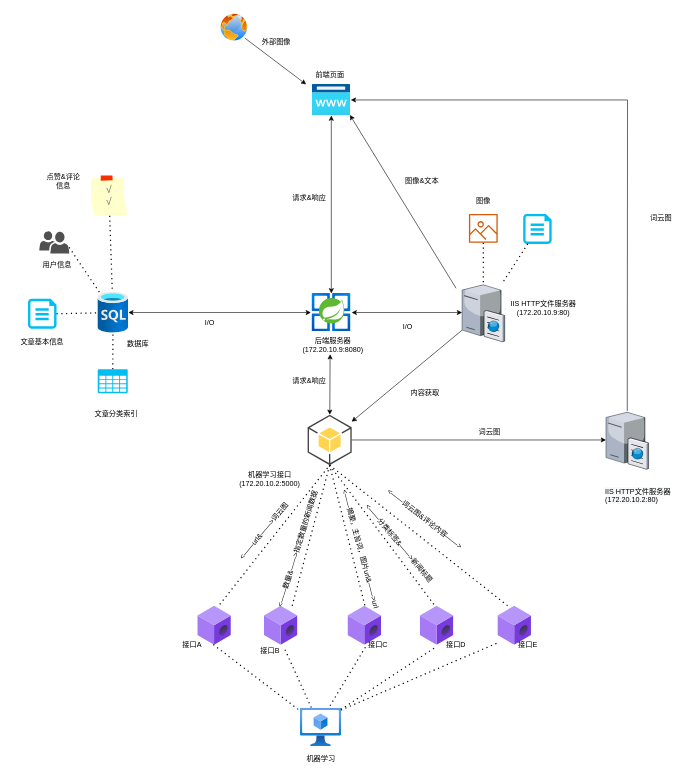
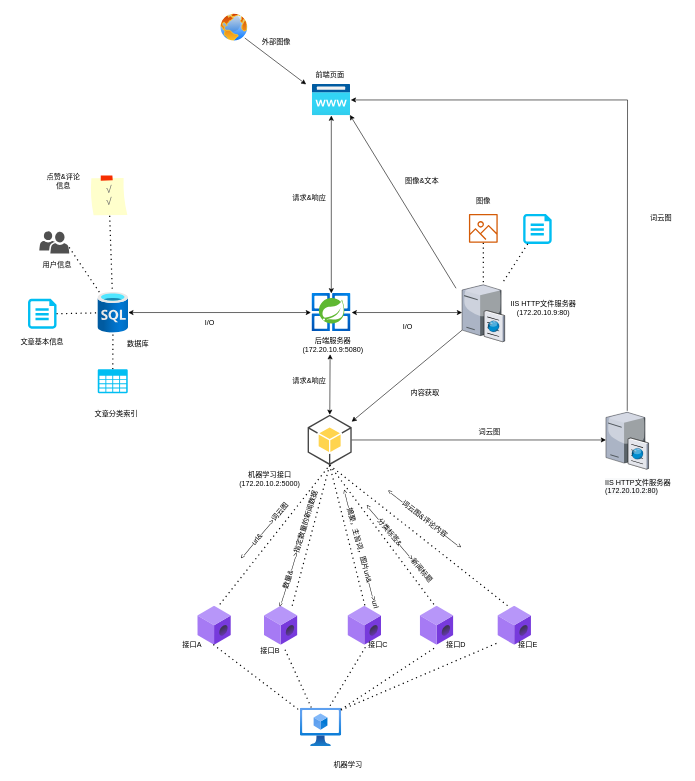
node "后端服务器 (172.20.10.9:8080)": label "后端服务器 (172.20.10.9:8080)" -> "后端服务器 (172.20.10.9:5080)"
node "IIS HTTP文件服务器(172.20.10.2:80)": moved (644, 495) -> (644, 486)
node "机器学习": moved (321, 759) -> (348, 765)
